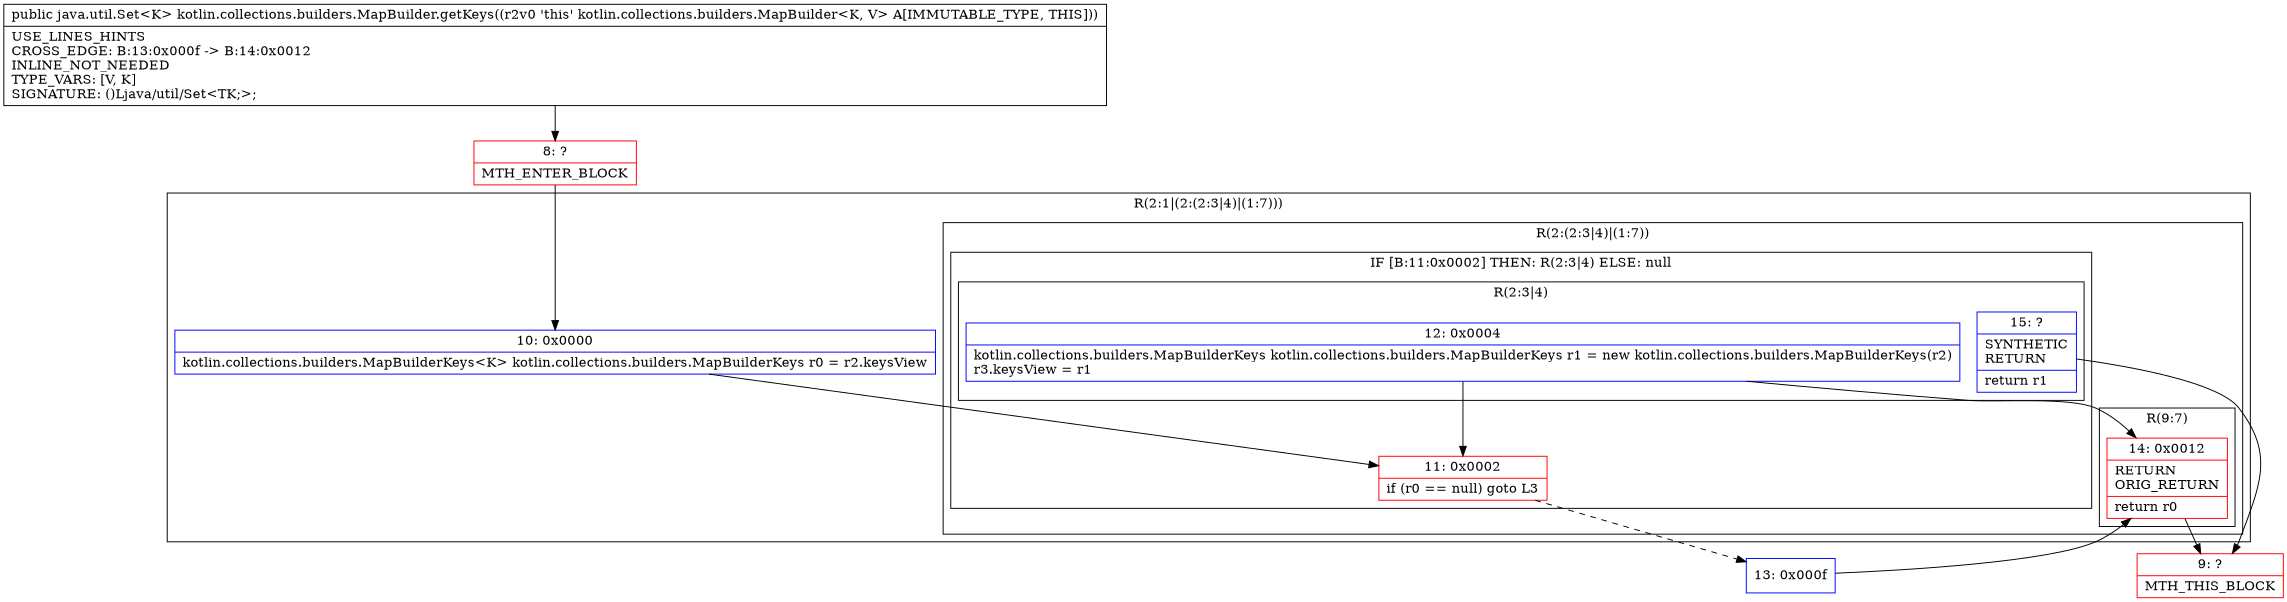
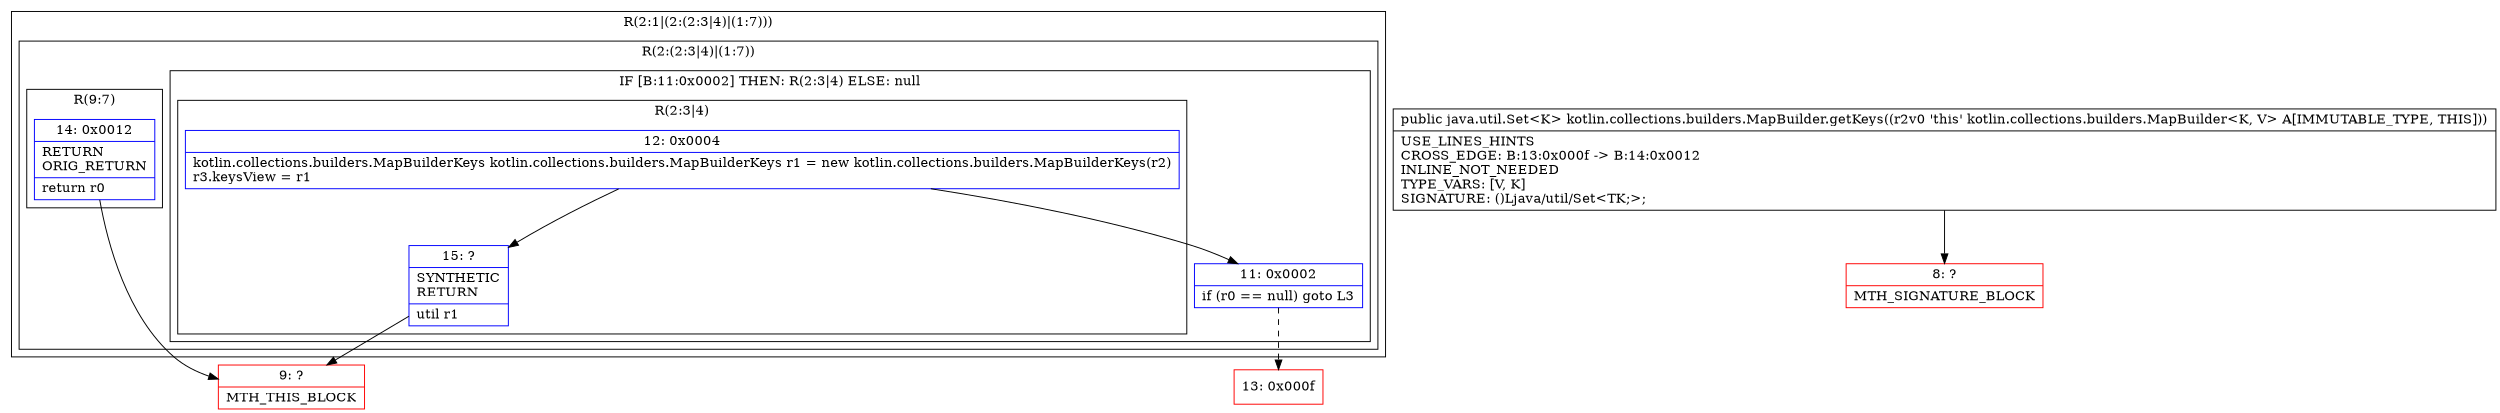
node "8: ?": text "MTH_ENTER_BLOCK" -> "MTH_SIGNATURE_BLOCK"
node "10: 0x0000": removed
node "15: ?": text "return r1" -> "util r1"
edge "12: 0x0004" -> "14: 0x0012": now "12: 0x0004" -> "15: ?"
node "11: 0x0002": color red -> blue
node "14: 0x0012": color red -> blue
edge "13: 0x000f" -> "14: 0x0012": removed
node "13: 0x000f": color blue -> red
